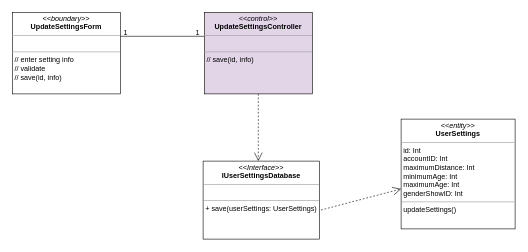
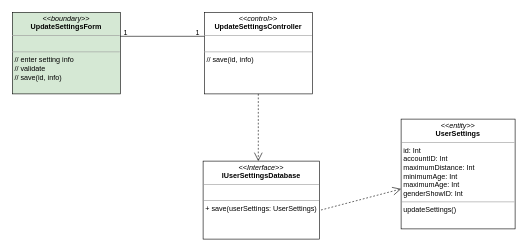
node "<<boundary>> UpdateSettingsForm // enter setting info // validate // save(id, info)": fillcolor #ffffff -> #d5e8d4
node "<<control>> UpdateSettingsController // save(id, info)": fillcolor #e1d5e7 -> #ffffff
